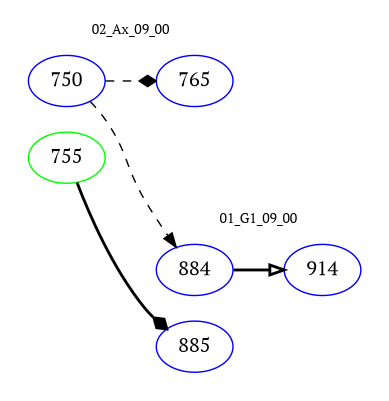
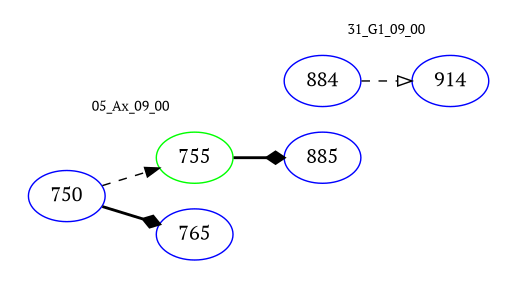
cluster "02_Ax_09_00": label "02_Ax_09_00" -> "05_Ax_09_00"
edge "750" -> "765": style dashed -> bold
edge "750" -> "884": now "750" -> "755"
cluster "01_G1_09_00": label "01_G1_09_00" -> "31_G1_09_00"
edge "884" -> "914": style bold -> dashed
